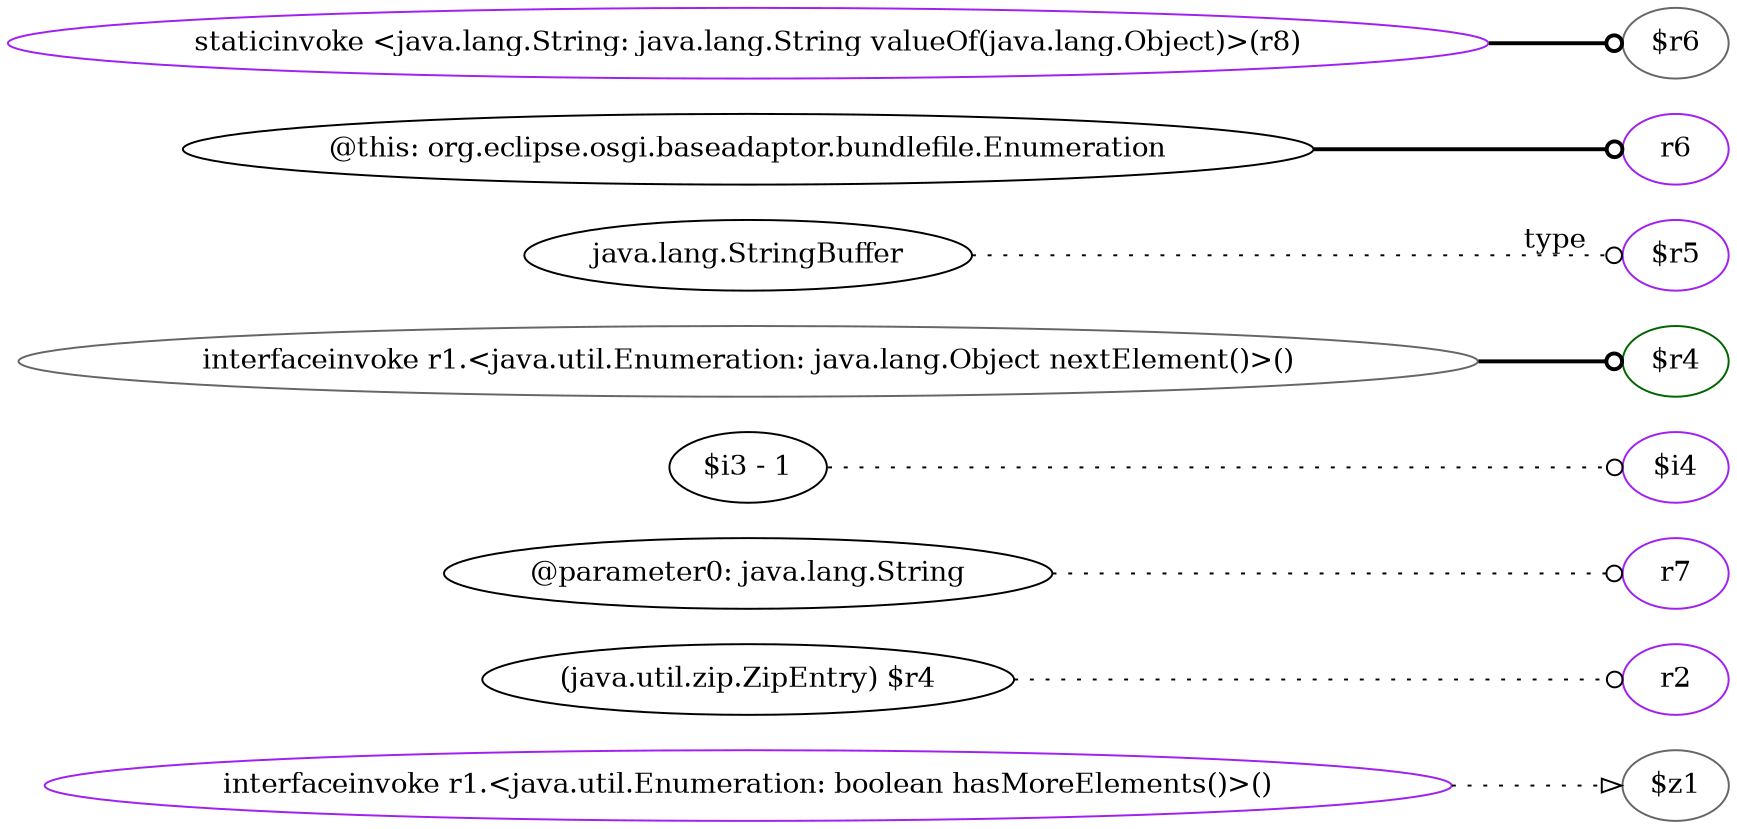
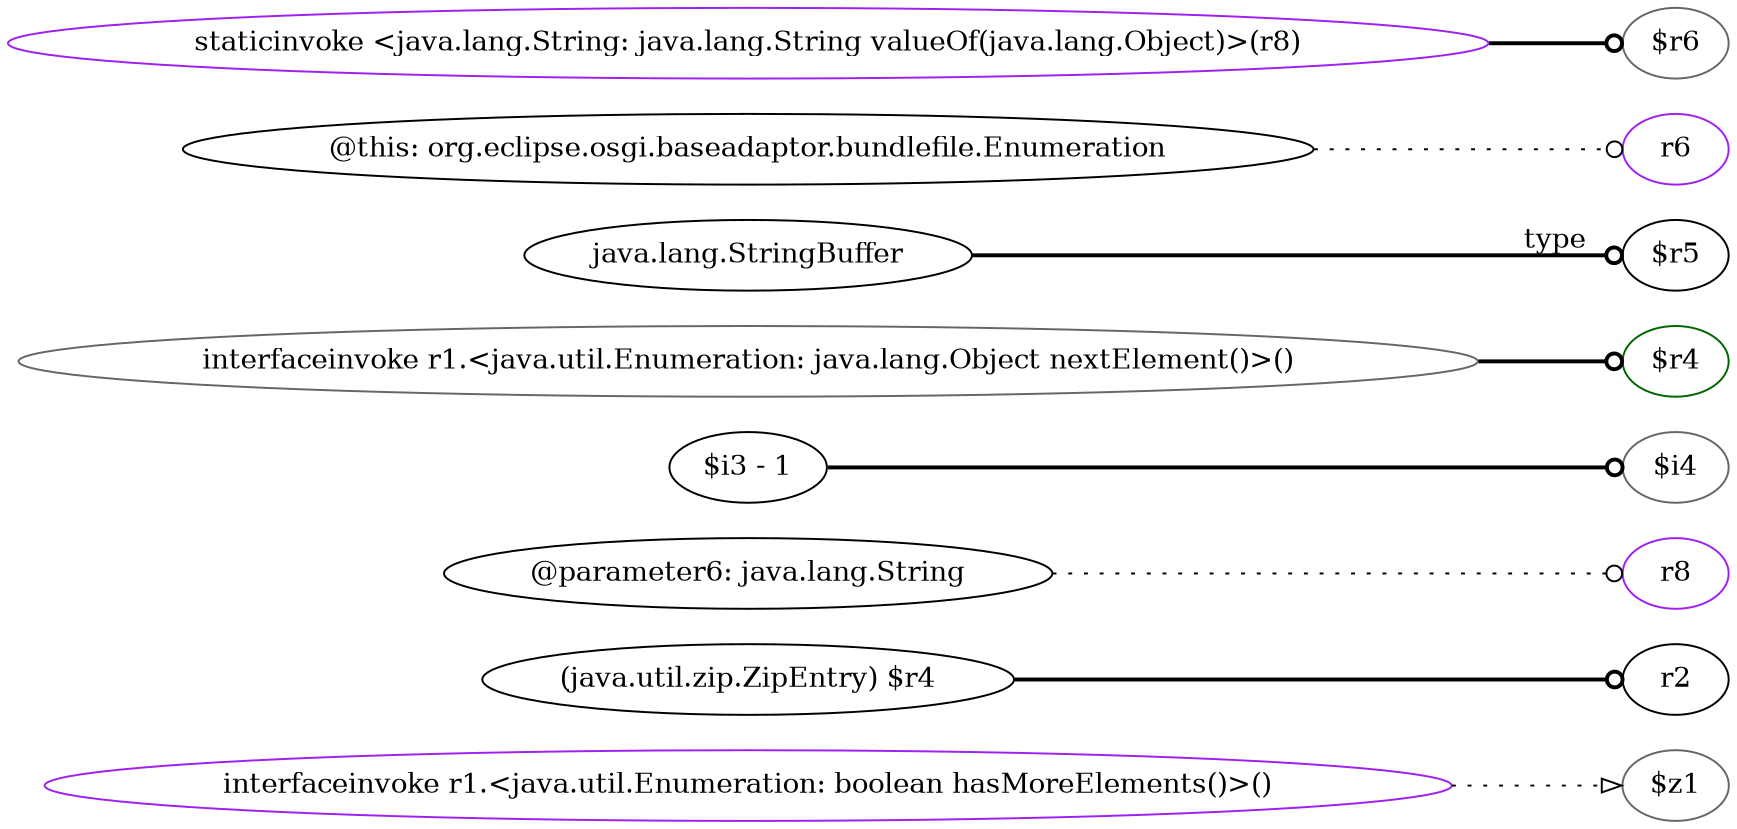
edge "@this: org.eclipse.osgi.baseadaptor.bundlefile.Enumeration" -> "r6": style bold -> dotted
edge "java.lang.StringBuffer" -> "$r5": style dotted -> bold
node "$r5": color purple -> black
edge "$i3 - 1" -> "$i4": style dotted -> bold
node "$i4": color purple -> gray40
node "@parameter0: java.lang.String": label "@parameter0: java.lang.String" -> "@parameter6: java.lang.String"
node "r7": label "r7" -> "r8"
edge "(java.util.zip.ZipEntry) $r4" -> "r2": style dotted -> bold
node "r2": color purple -> black
